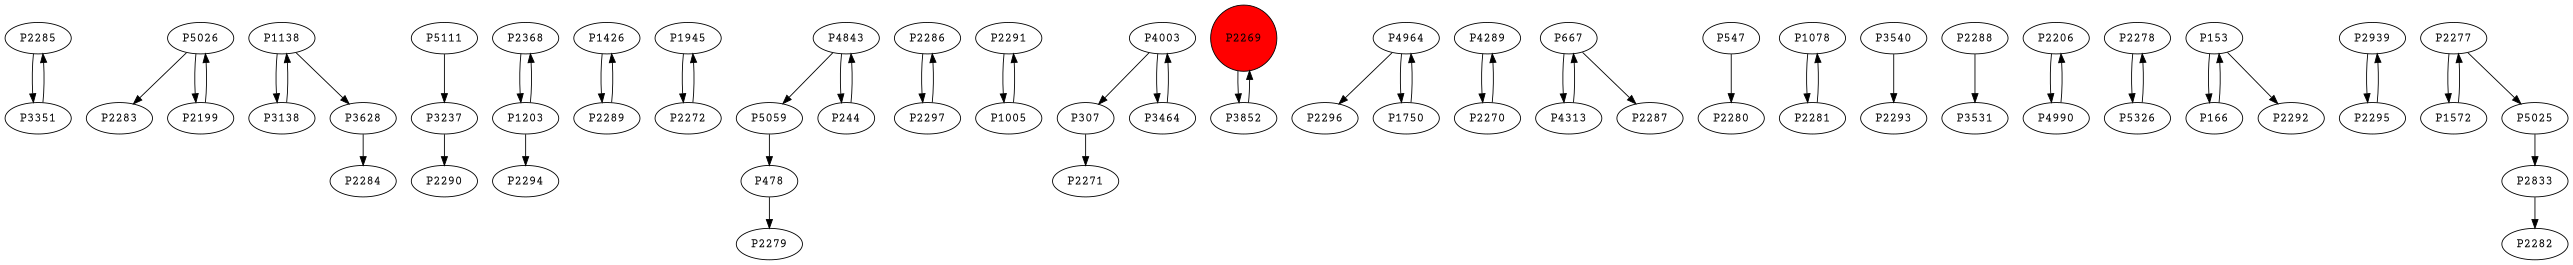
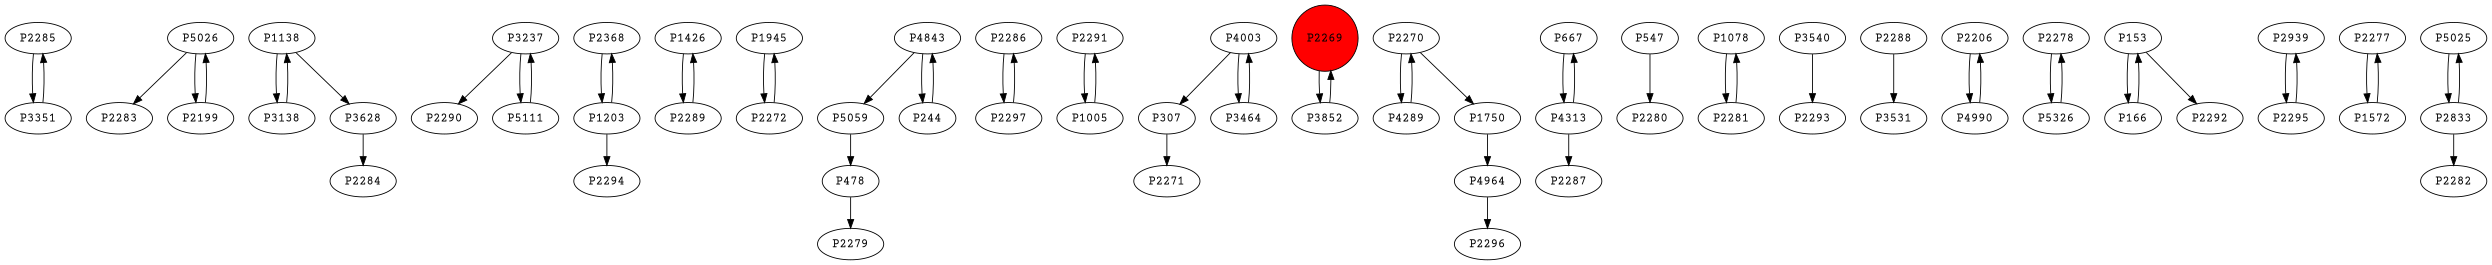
edge "P3237" -> "P5111": added
edge "P4964" -> "P1750": now "P2270" -> "P1750"
edge "P667" -> "P2287": now "P4313" -> "P2287"
edge "P2277" -> "P5025": now "P2833" -> "P5025"
